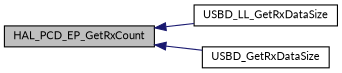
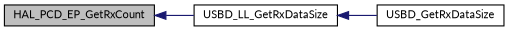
edge "USBD_GetRxDataSize" -> "HAL_PCD_EP_GetRxCount": now "USBD_GetRxDataSize" -> "USBD_LL_GetRxDataSize"
